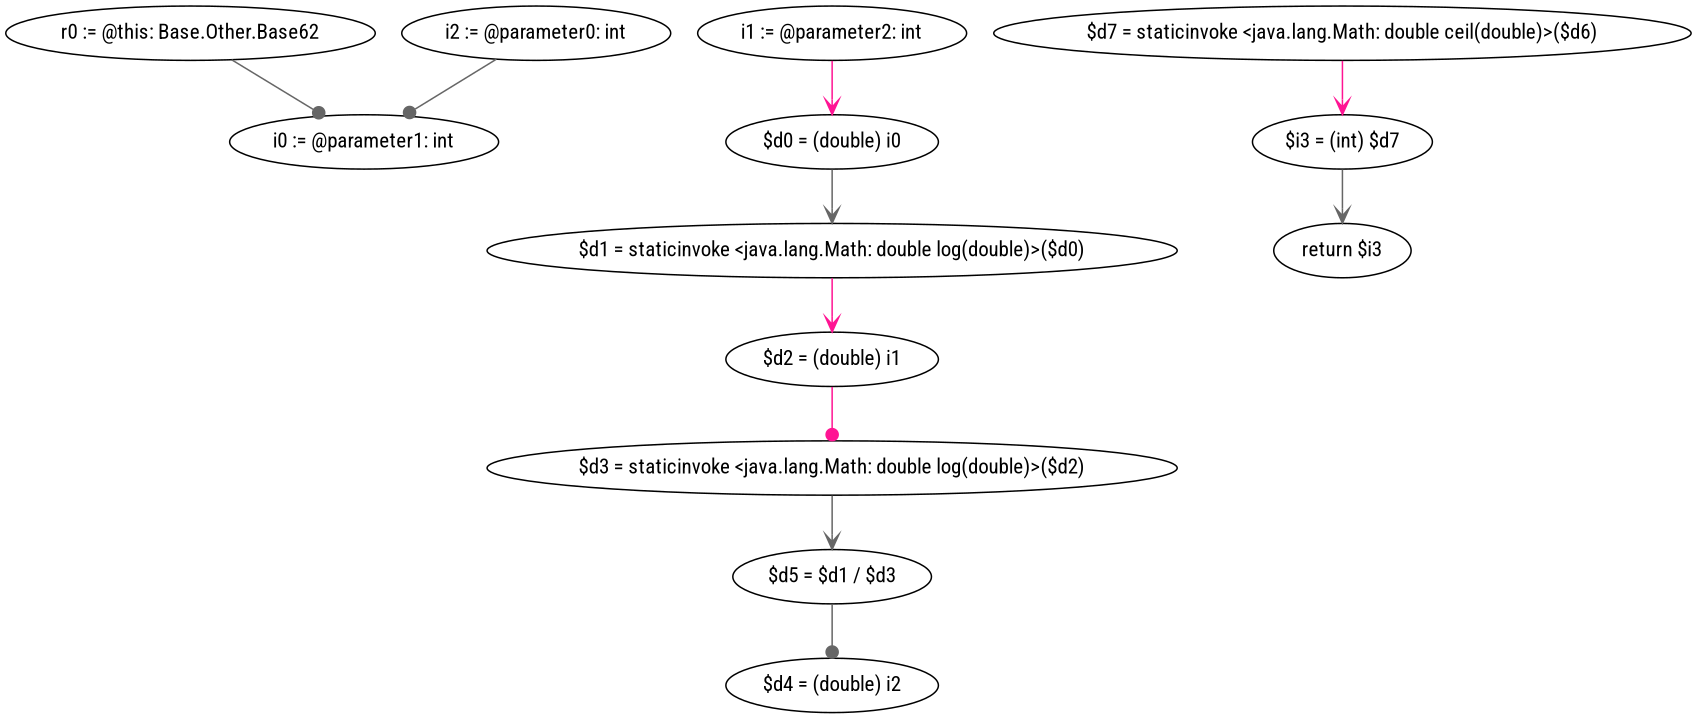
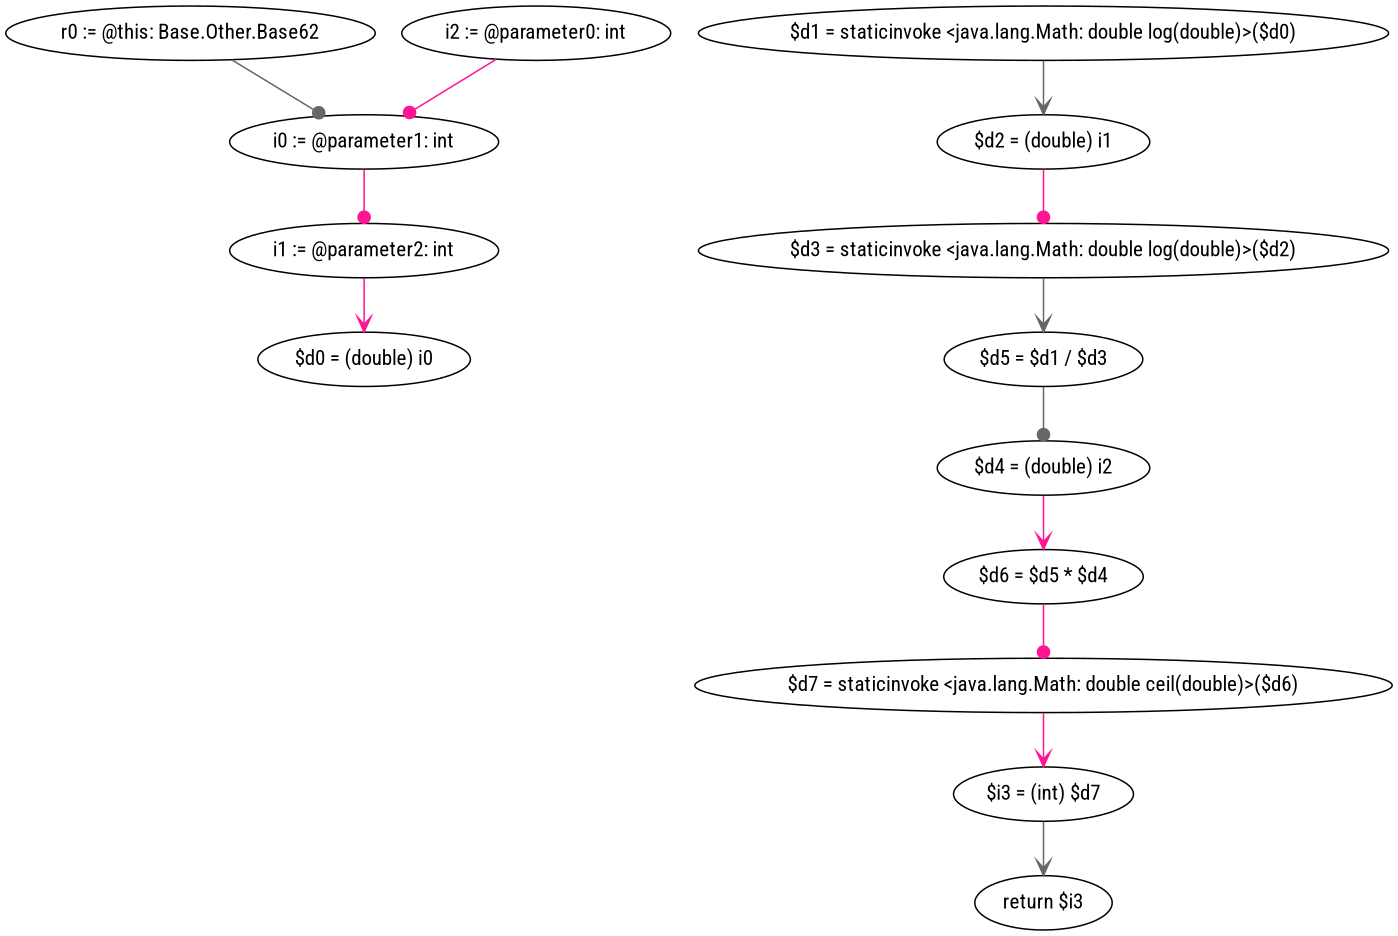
edge "i2 := @parameter0: int" -> "i0 := @parameter1: int": color gray40 -> deeppink
edge "$d0 = (double) i0" -> "$d1 = staticinvoke <java.lang.Math: double log(double)>($d0)": removed
edge "i0 := @parameter1: int" -> "i1 := @parameter2: int": added
edge "$d1 = staticinvoke <java.lang.Math: double log(double)>($d0)" -> "$d2 = (double) i1": color deeppink -> gray40
node "$d6 = $d5 * $d4": added
